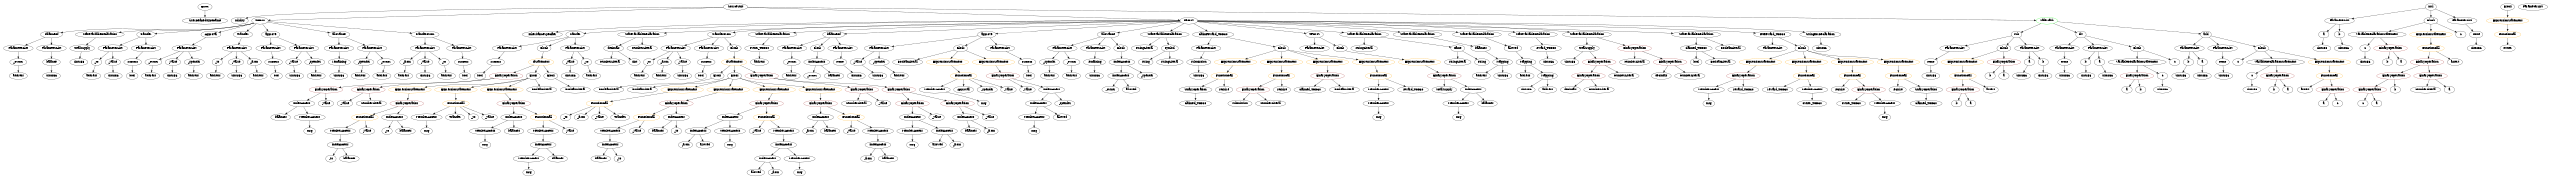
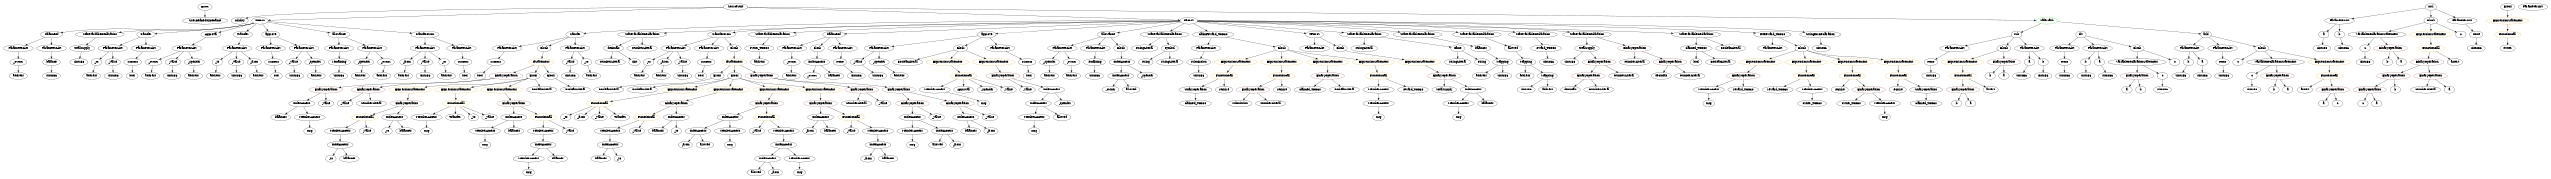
edge "SafeMath" -> "div": removed
node "InheritanceSpecifier": removed
